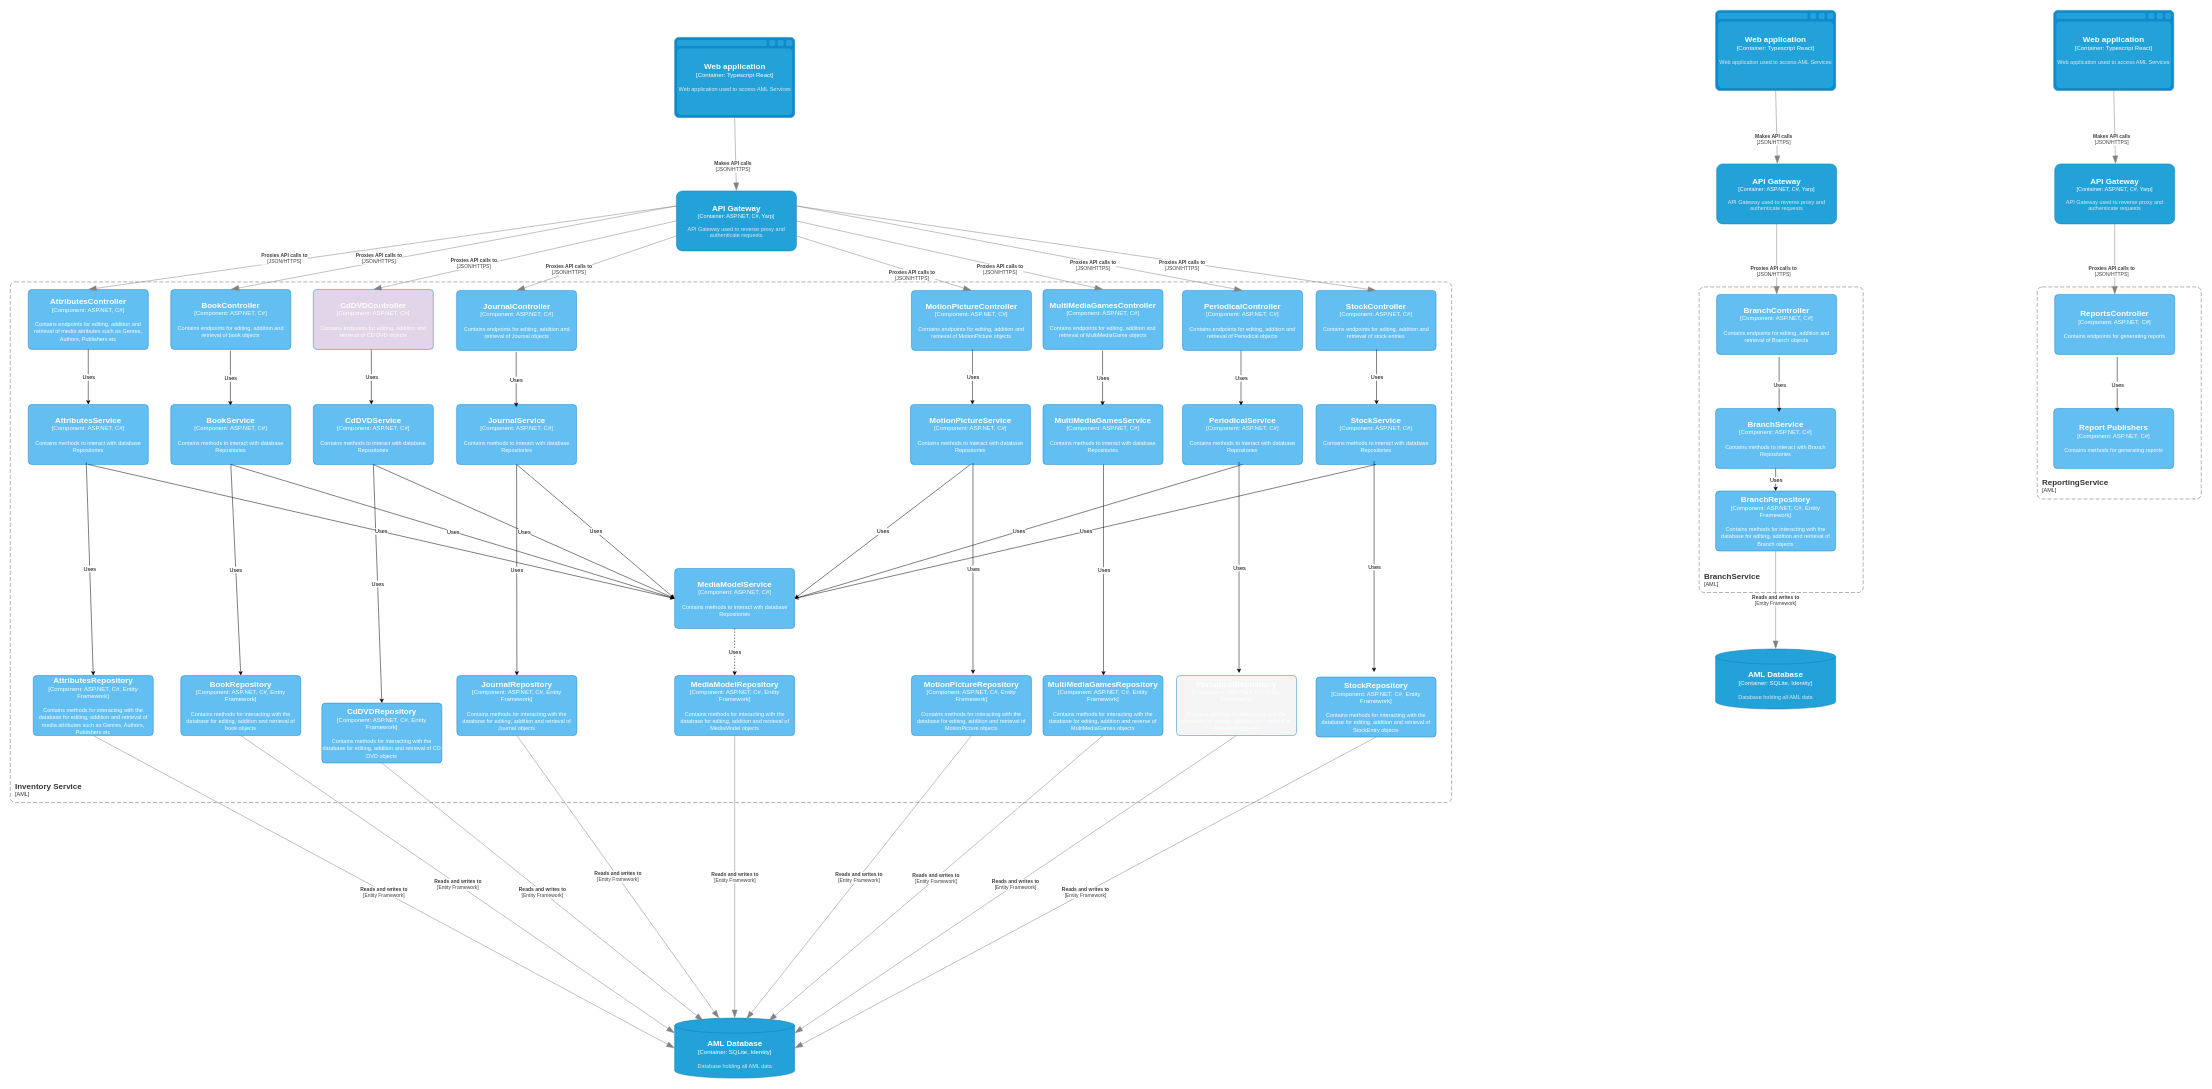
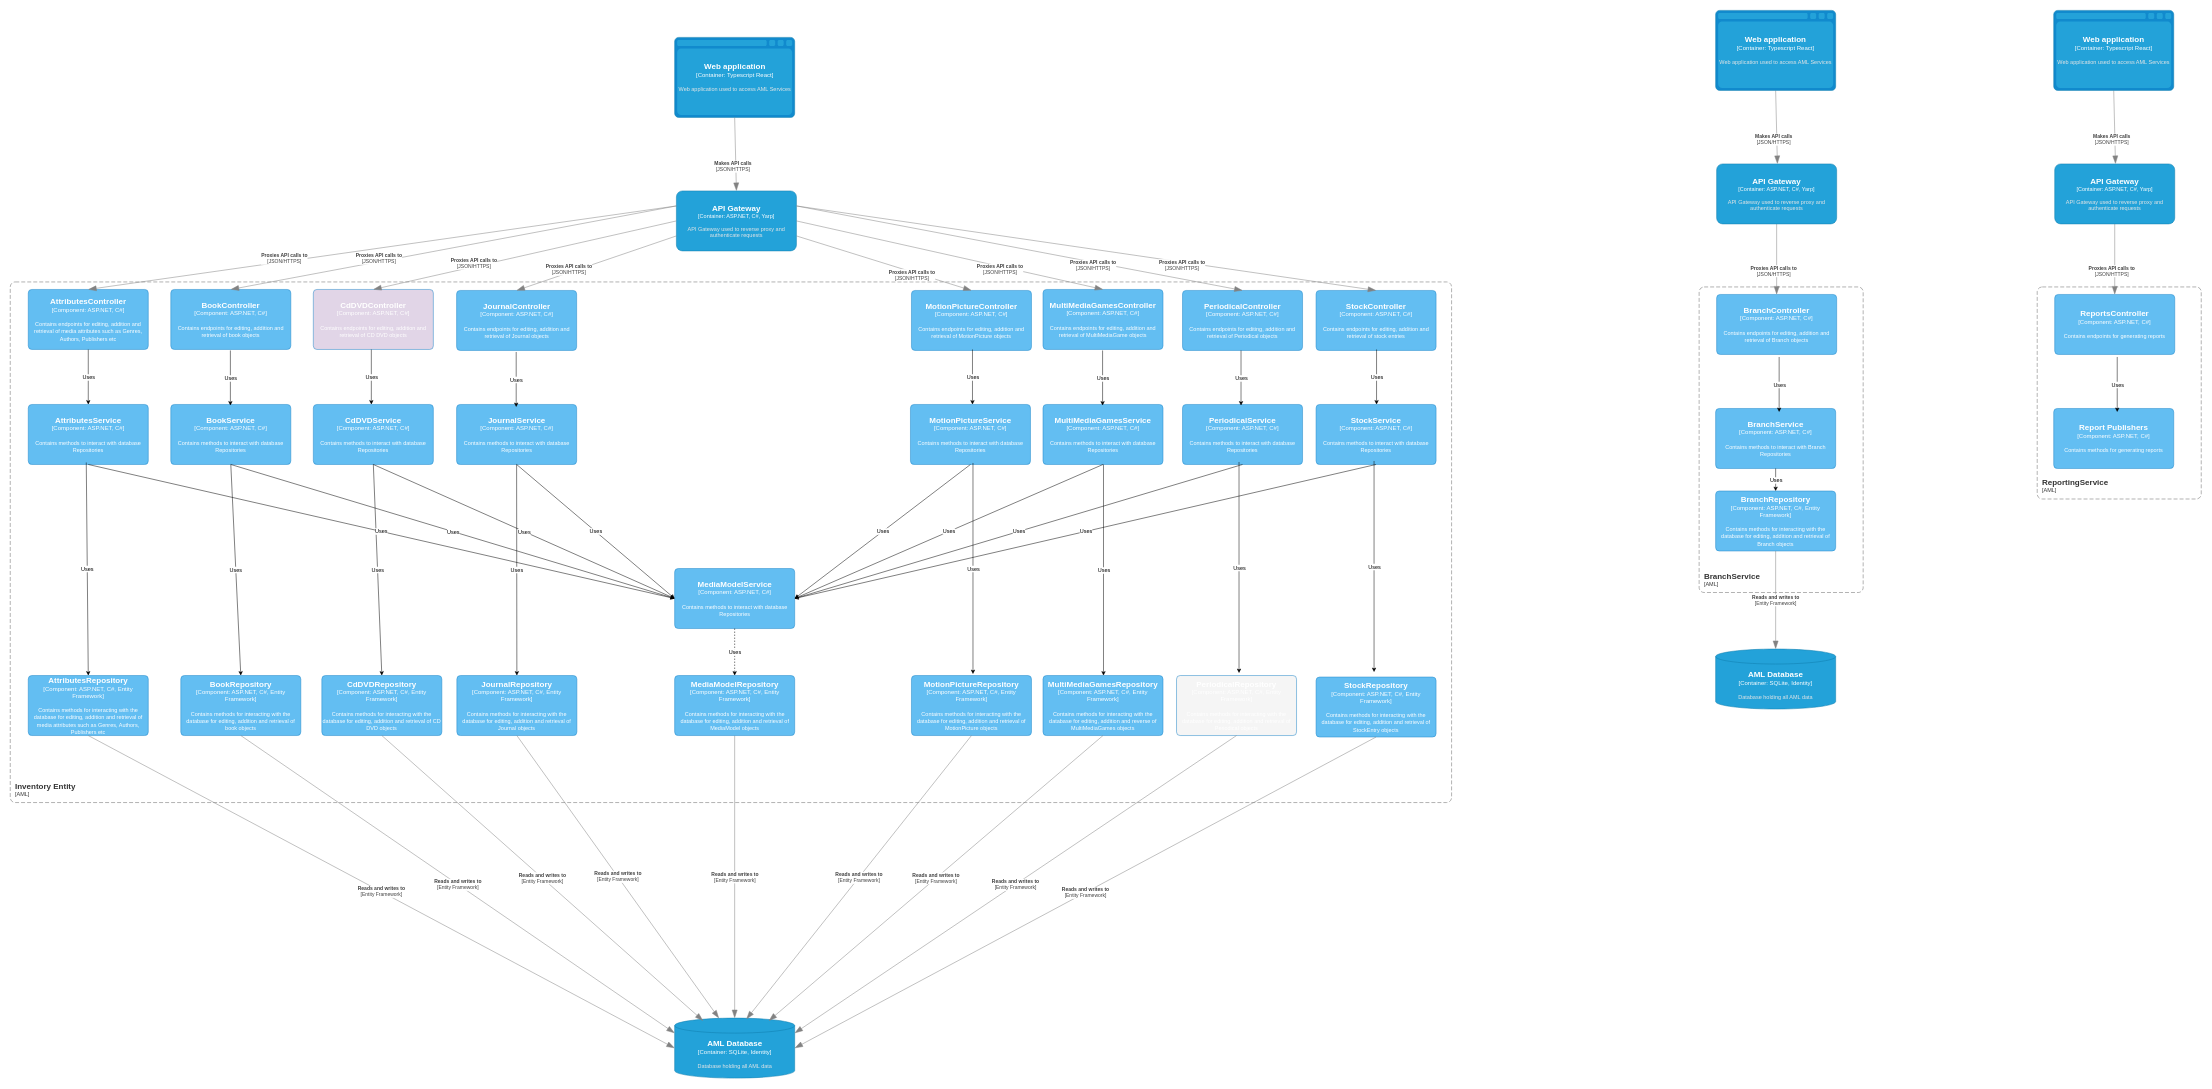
edge "MultiMediaGamesService [Component: ASP.NET, C#] Contains methods to interact with database Repositories" -> "MediaModelService [Component: ASP.NET, C#] Contains methods to interact with database Repositories": added, label "Uses"
node "AttributesRepository [Component: ASP.NET, C#, Entity Framework] Contains methods for interacting with the database for editing, addition and retrieval of media attributes such as Genres, Authors, Publishers etc": moved (93, 705) -> (88, 705)
node "CdDVDRepository [Component: ASP.NET, C#, Entity Framework] Contains methods for interacting with the database for editing, addition and retrieval of CD DVD objects": moved (382, 733) -> (382, 705)
node "Inventory Service [AML]": label "Inventory Service [AML]" -> "Inventory Entity [AML]"
